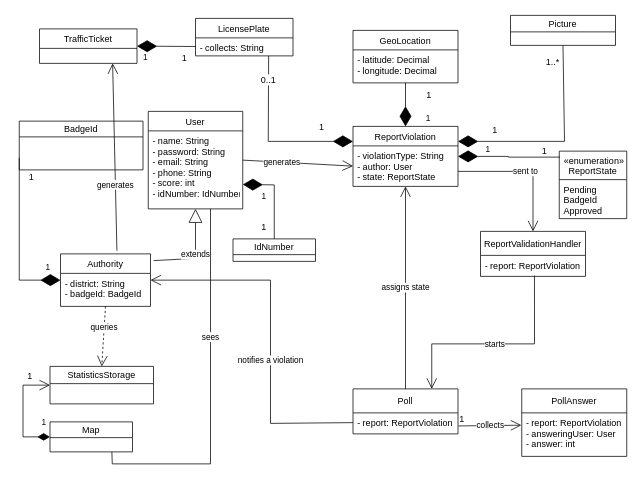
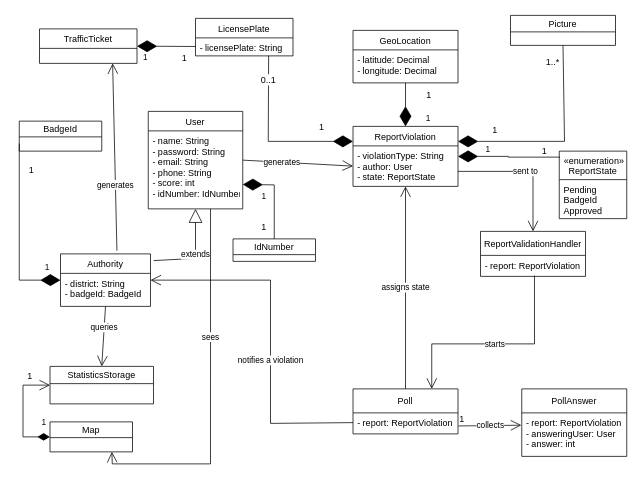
node "- collects: String": label "- collects: String" -> "- licensePlate: String"
node "BadgeId": size 124x49 -> 83x30
edge "Authority" -> "StatisticsStorage": style dashed -> solid
edge "- name: String - password: String - email: String - phone: String - score: int - idNumber: IdNumber" -- "Map": arrowhead none -> open
